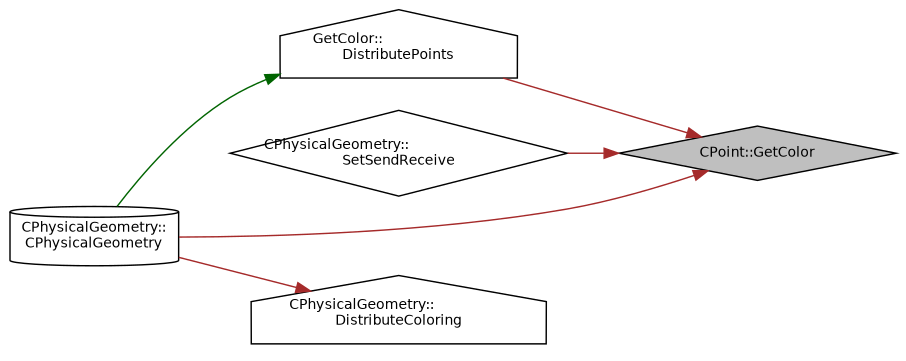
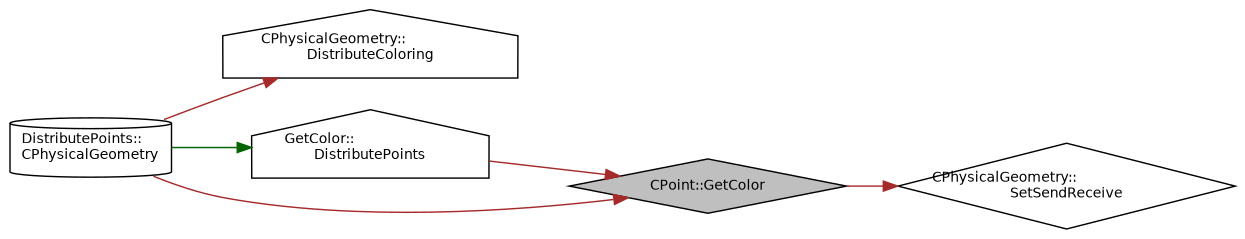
edge "CPhysicalGeometry:: SetSendReceive" -> "CPoint::GetColor": reversed
node "CPhysicalGeometry:: CPhysicalGeometry": label "CPhysicalGeometry:: CPhysicalGeometry" -> "DistributePoints:: CPhysicalGeometry"
